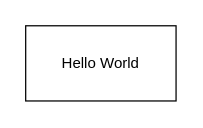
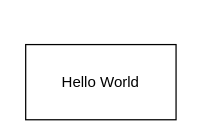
node "Hello World": moved (101, 63) -> (101, 82)
